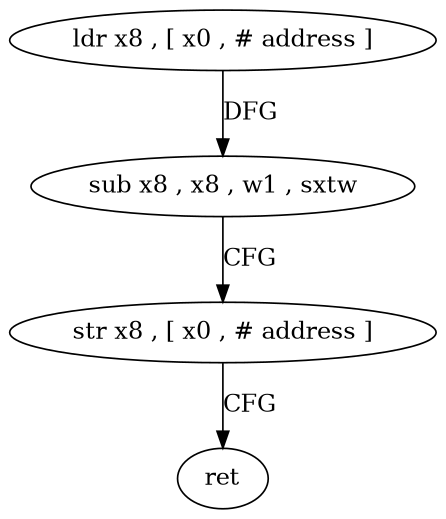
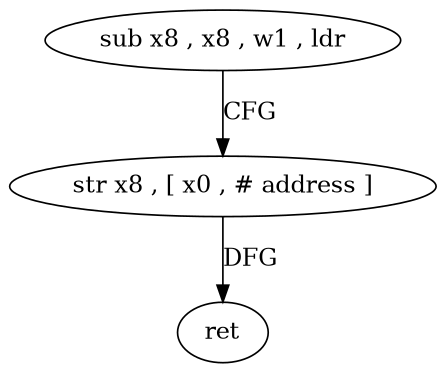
node "ldr x8 , [ x0 , # address ]": removed
node "sub x8 , x8 , w1 , sxtw": label "sub x8 , x8 , w1 , sxtw" -> "sub x8 , x8 , w1 , ldr"
edge "str x8 , [ x0 , # address ]" -> "ret": label "CFG" -> "DFG"
